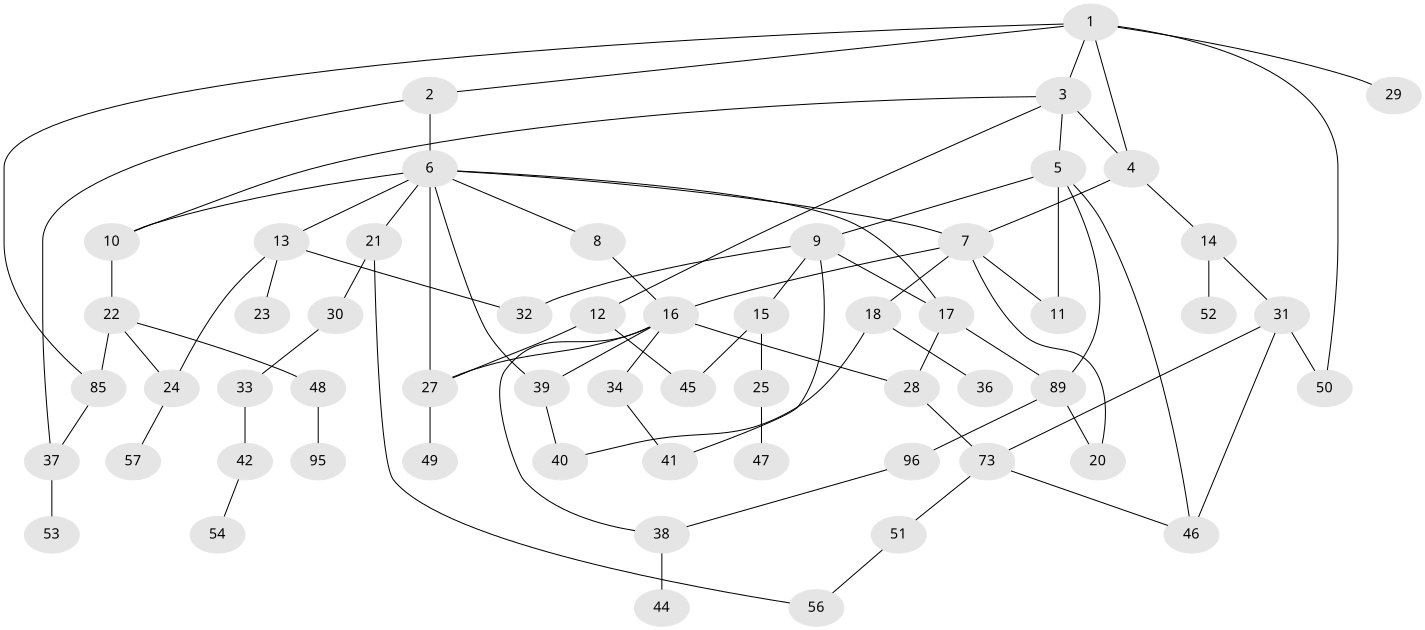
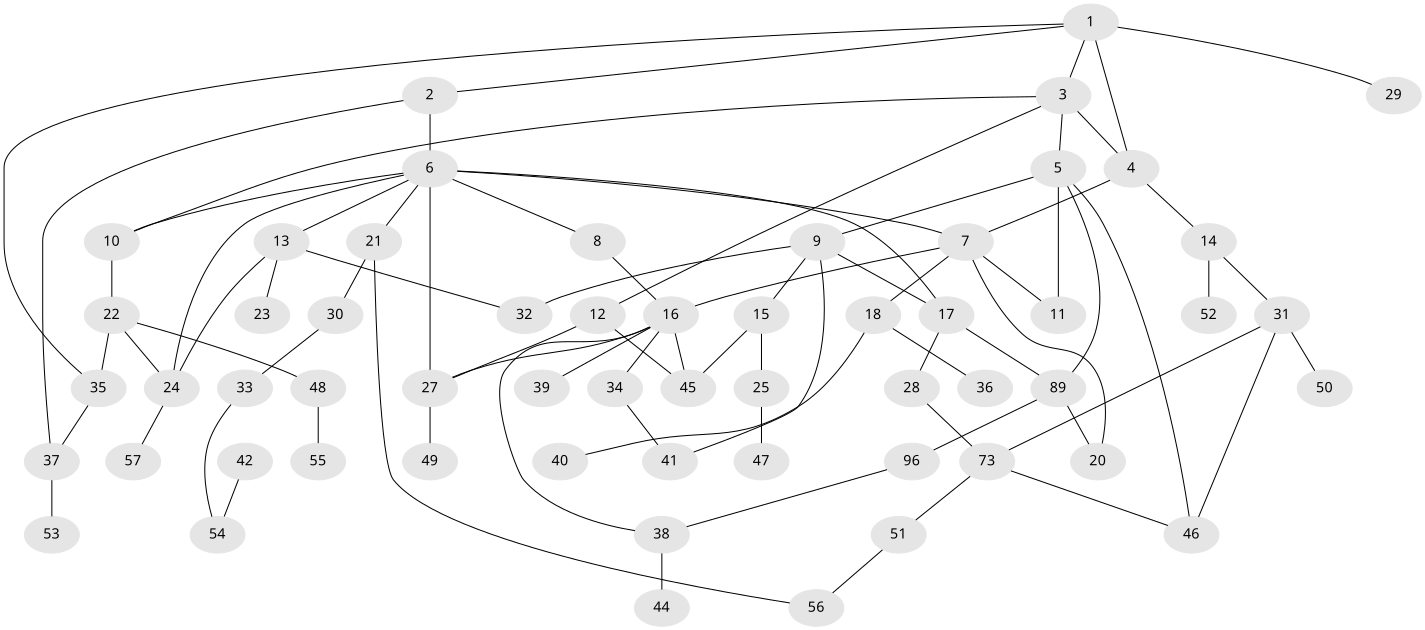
edge "1" -- "50": removed
edge "6" -- "39": now "6" -- "24"
edge "16" -- "28": now "16" -- "45"
node "85": label "85" -> "35"
edge "33" -- "42": now "33" -- "54"
edge "39" -- "40": removed
node "95": label "95" -> "55"
